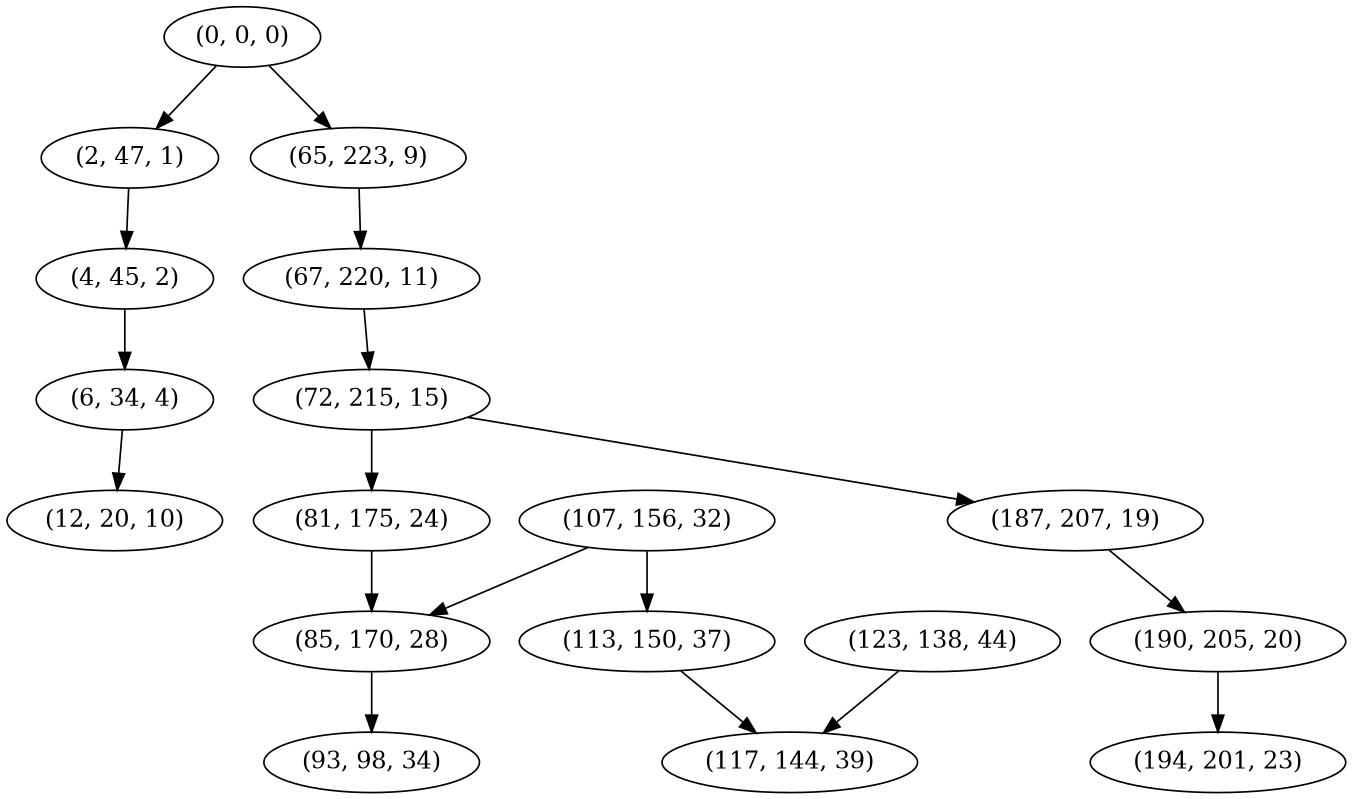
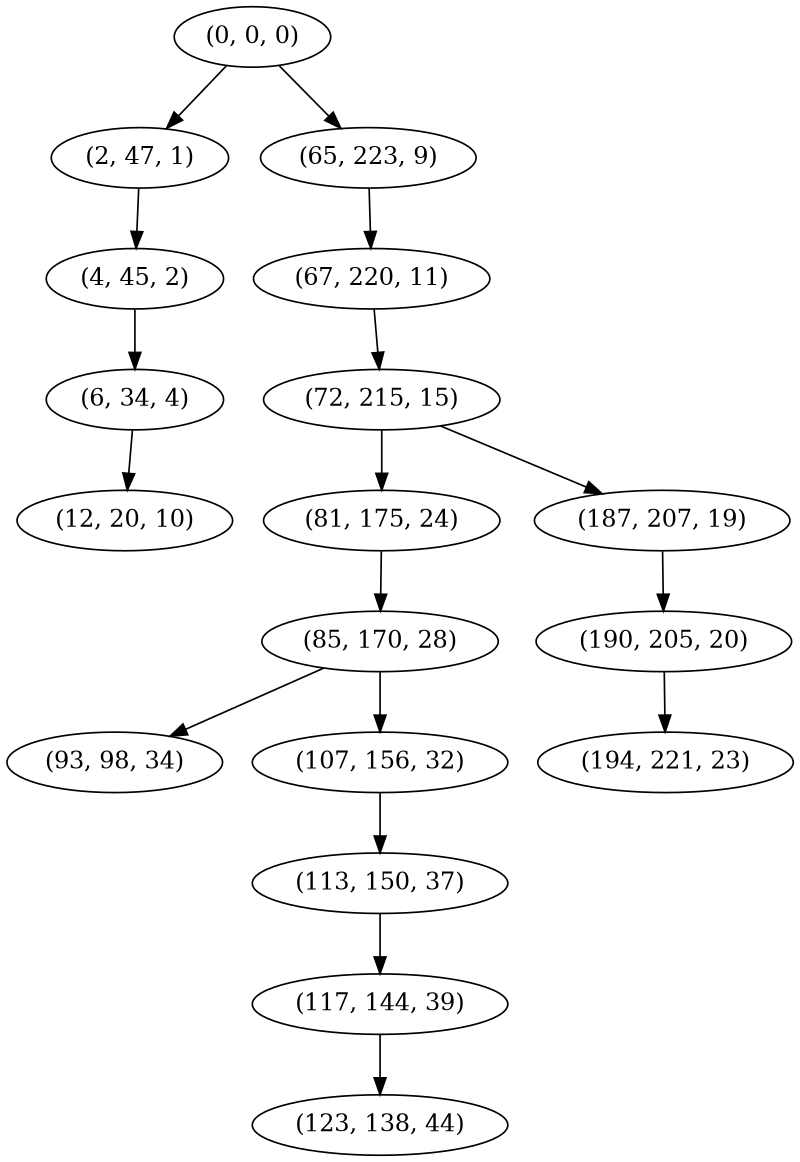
edge "(107, 156, 32)" -> "(85, 170, 28)": reversed
edge "(123, 138, 44)" -> "(117, 144, 39)": reversed
node "(194, 201, 23)": label "(194, 201, 23)" -> "(194, 221, 23)"
